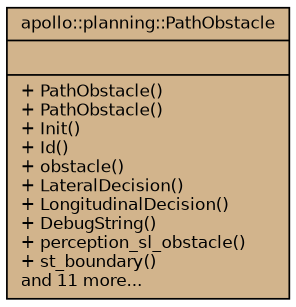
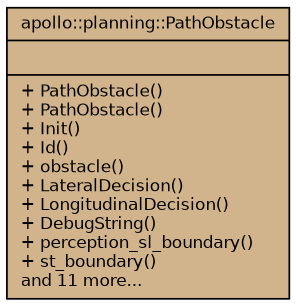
node "apollo::planning::PathObstacle": text "+ perception_sl_obstacle()" -> "+ perception_sl_boundary()"
